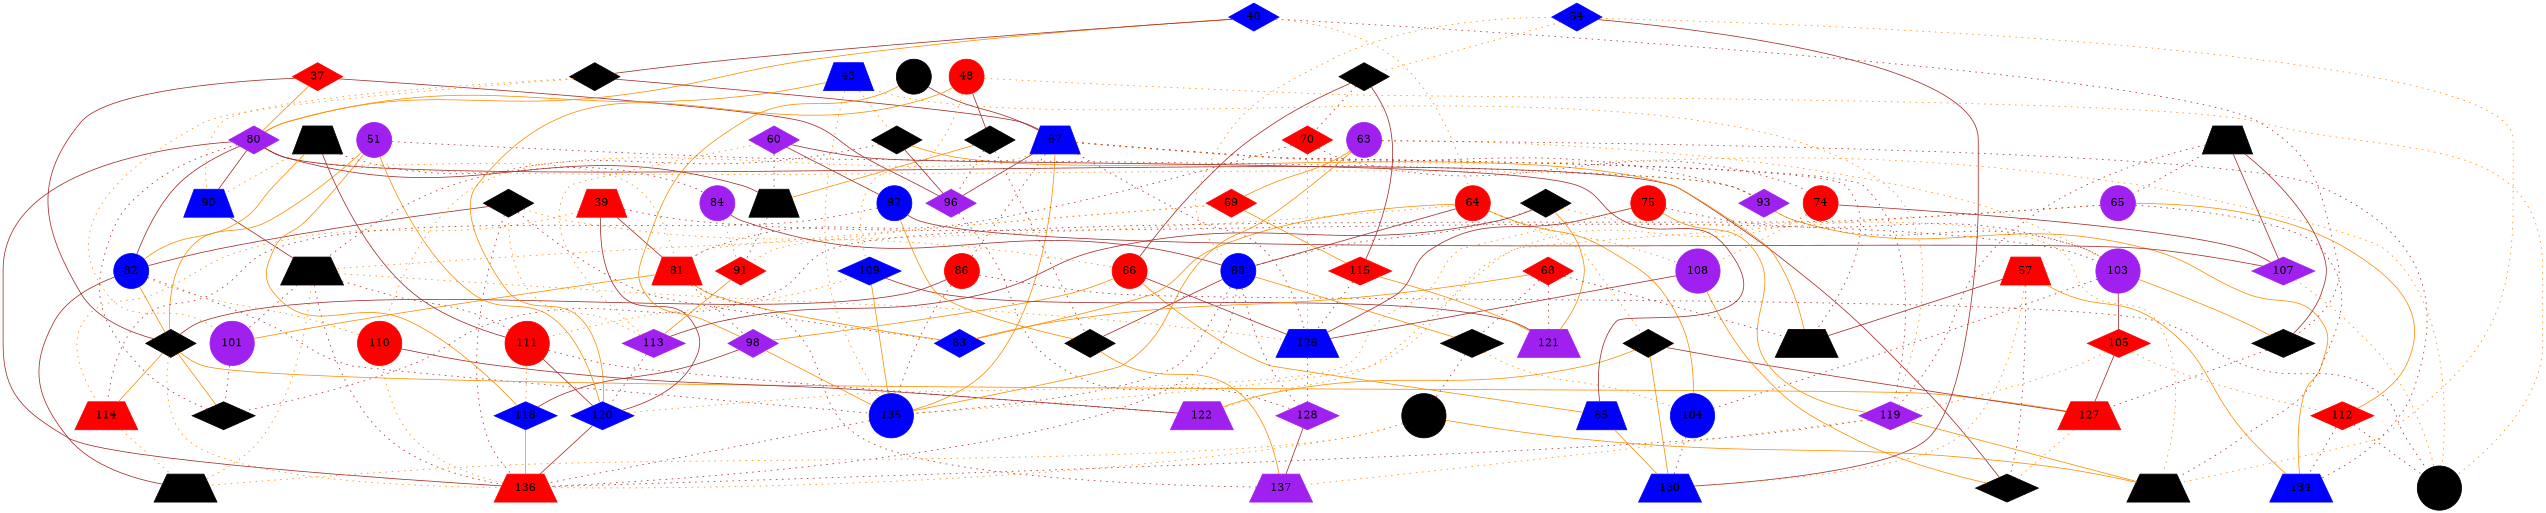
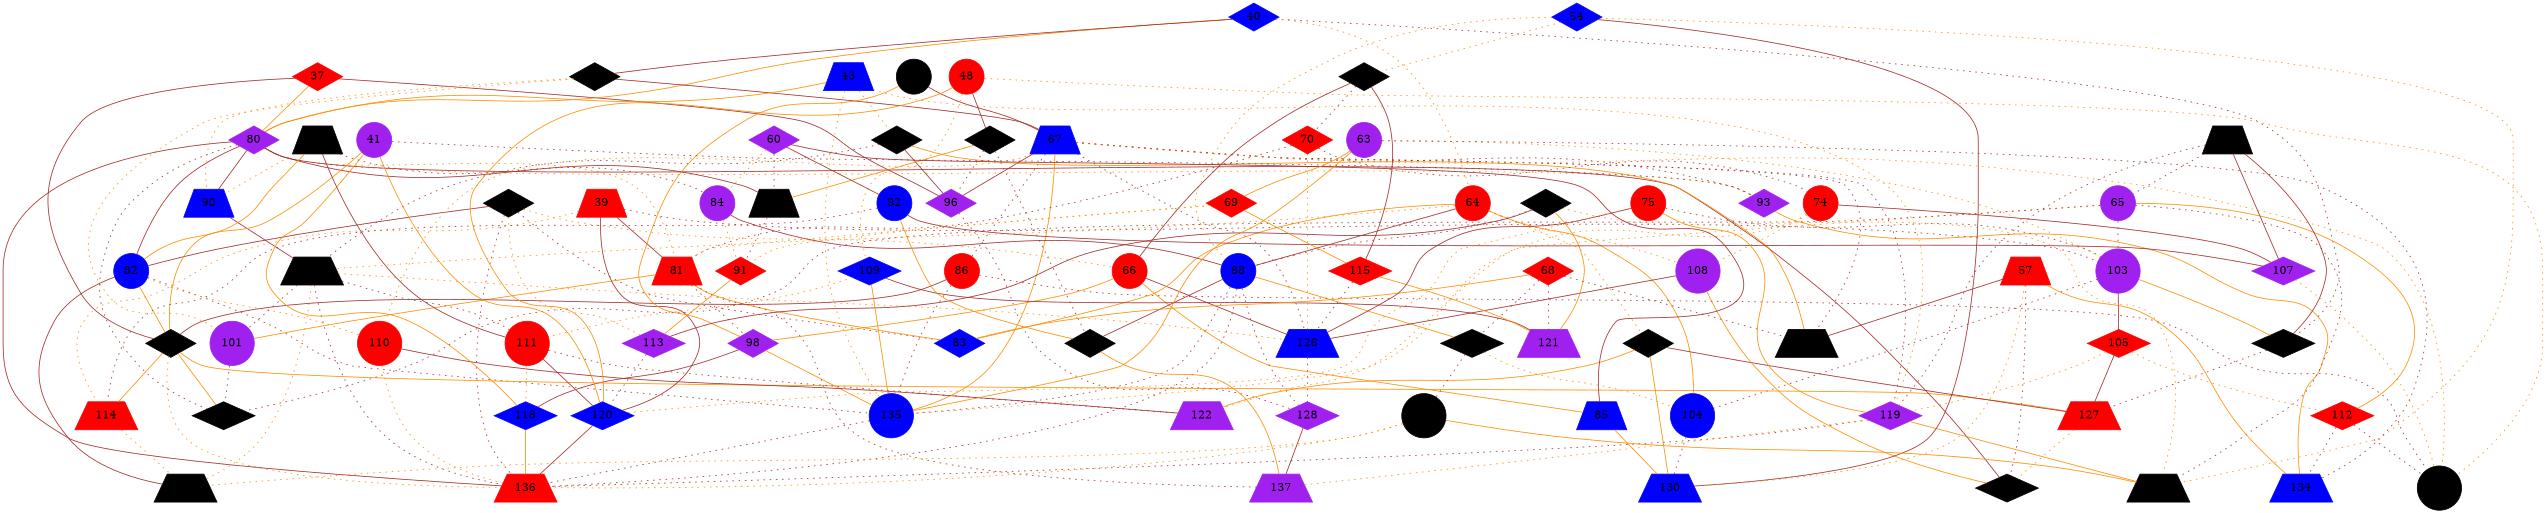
node "51": label "51" -> "41"
edge "60" -- "113": now "60" -- "84"
edge "93" -- "103": now "65" -- "103"
